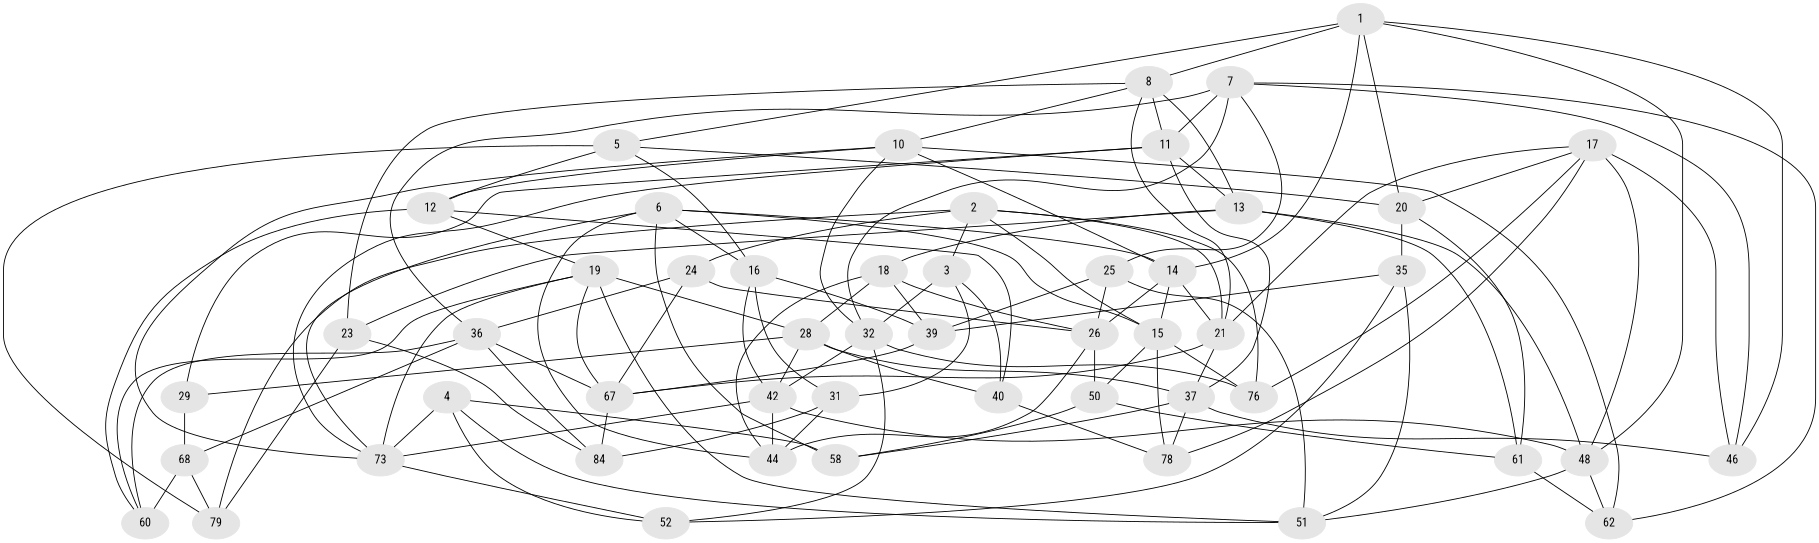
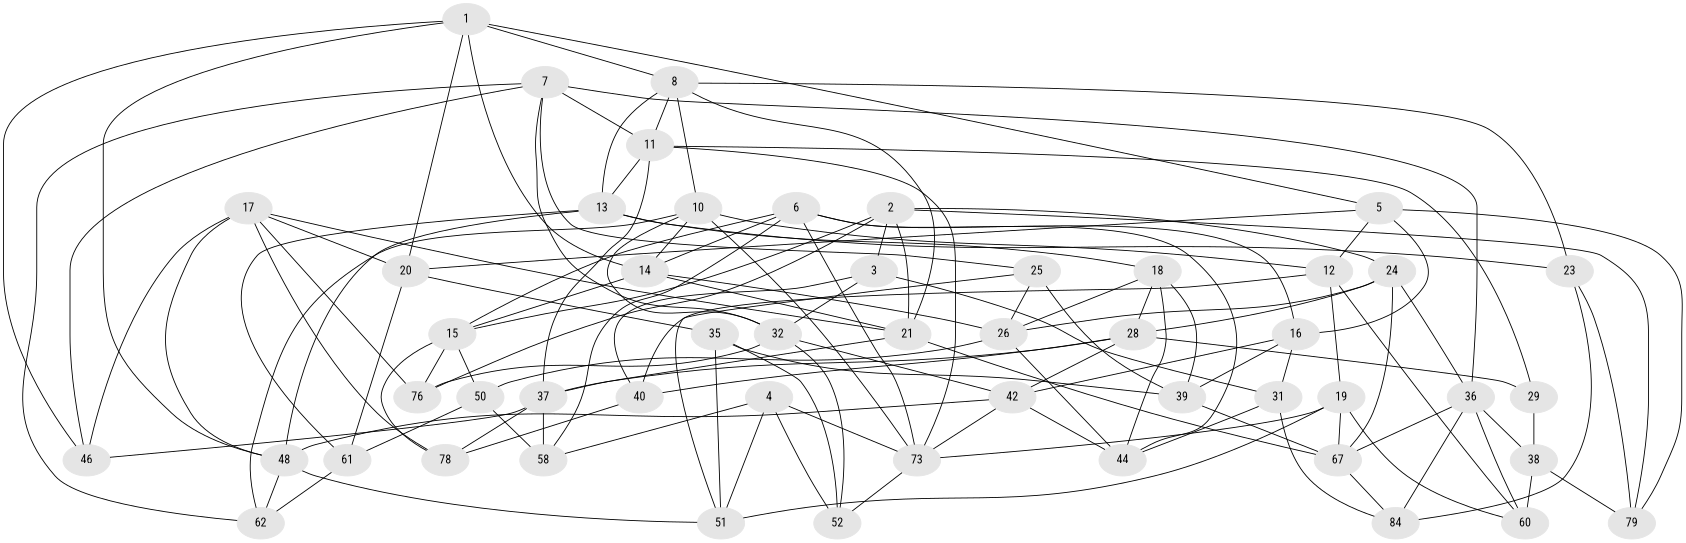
edge "19" -- "28": now "24" -- "28"
node "68": label "68" -> "38"
